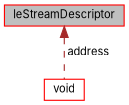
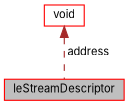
edge "void" -> "leStreamDescriptor": reversed
